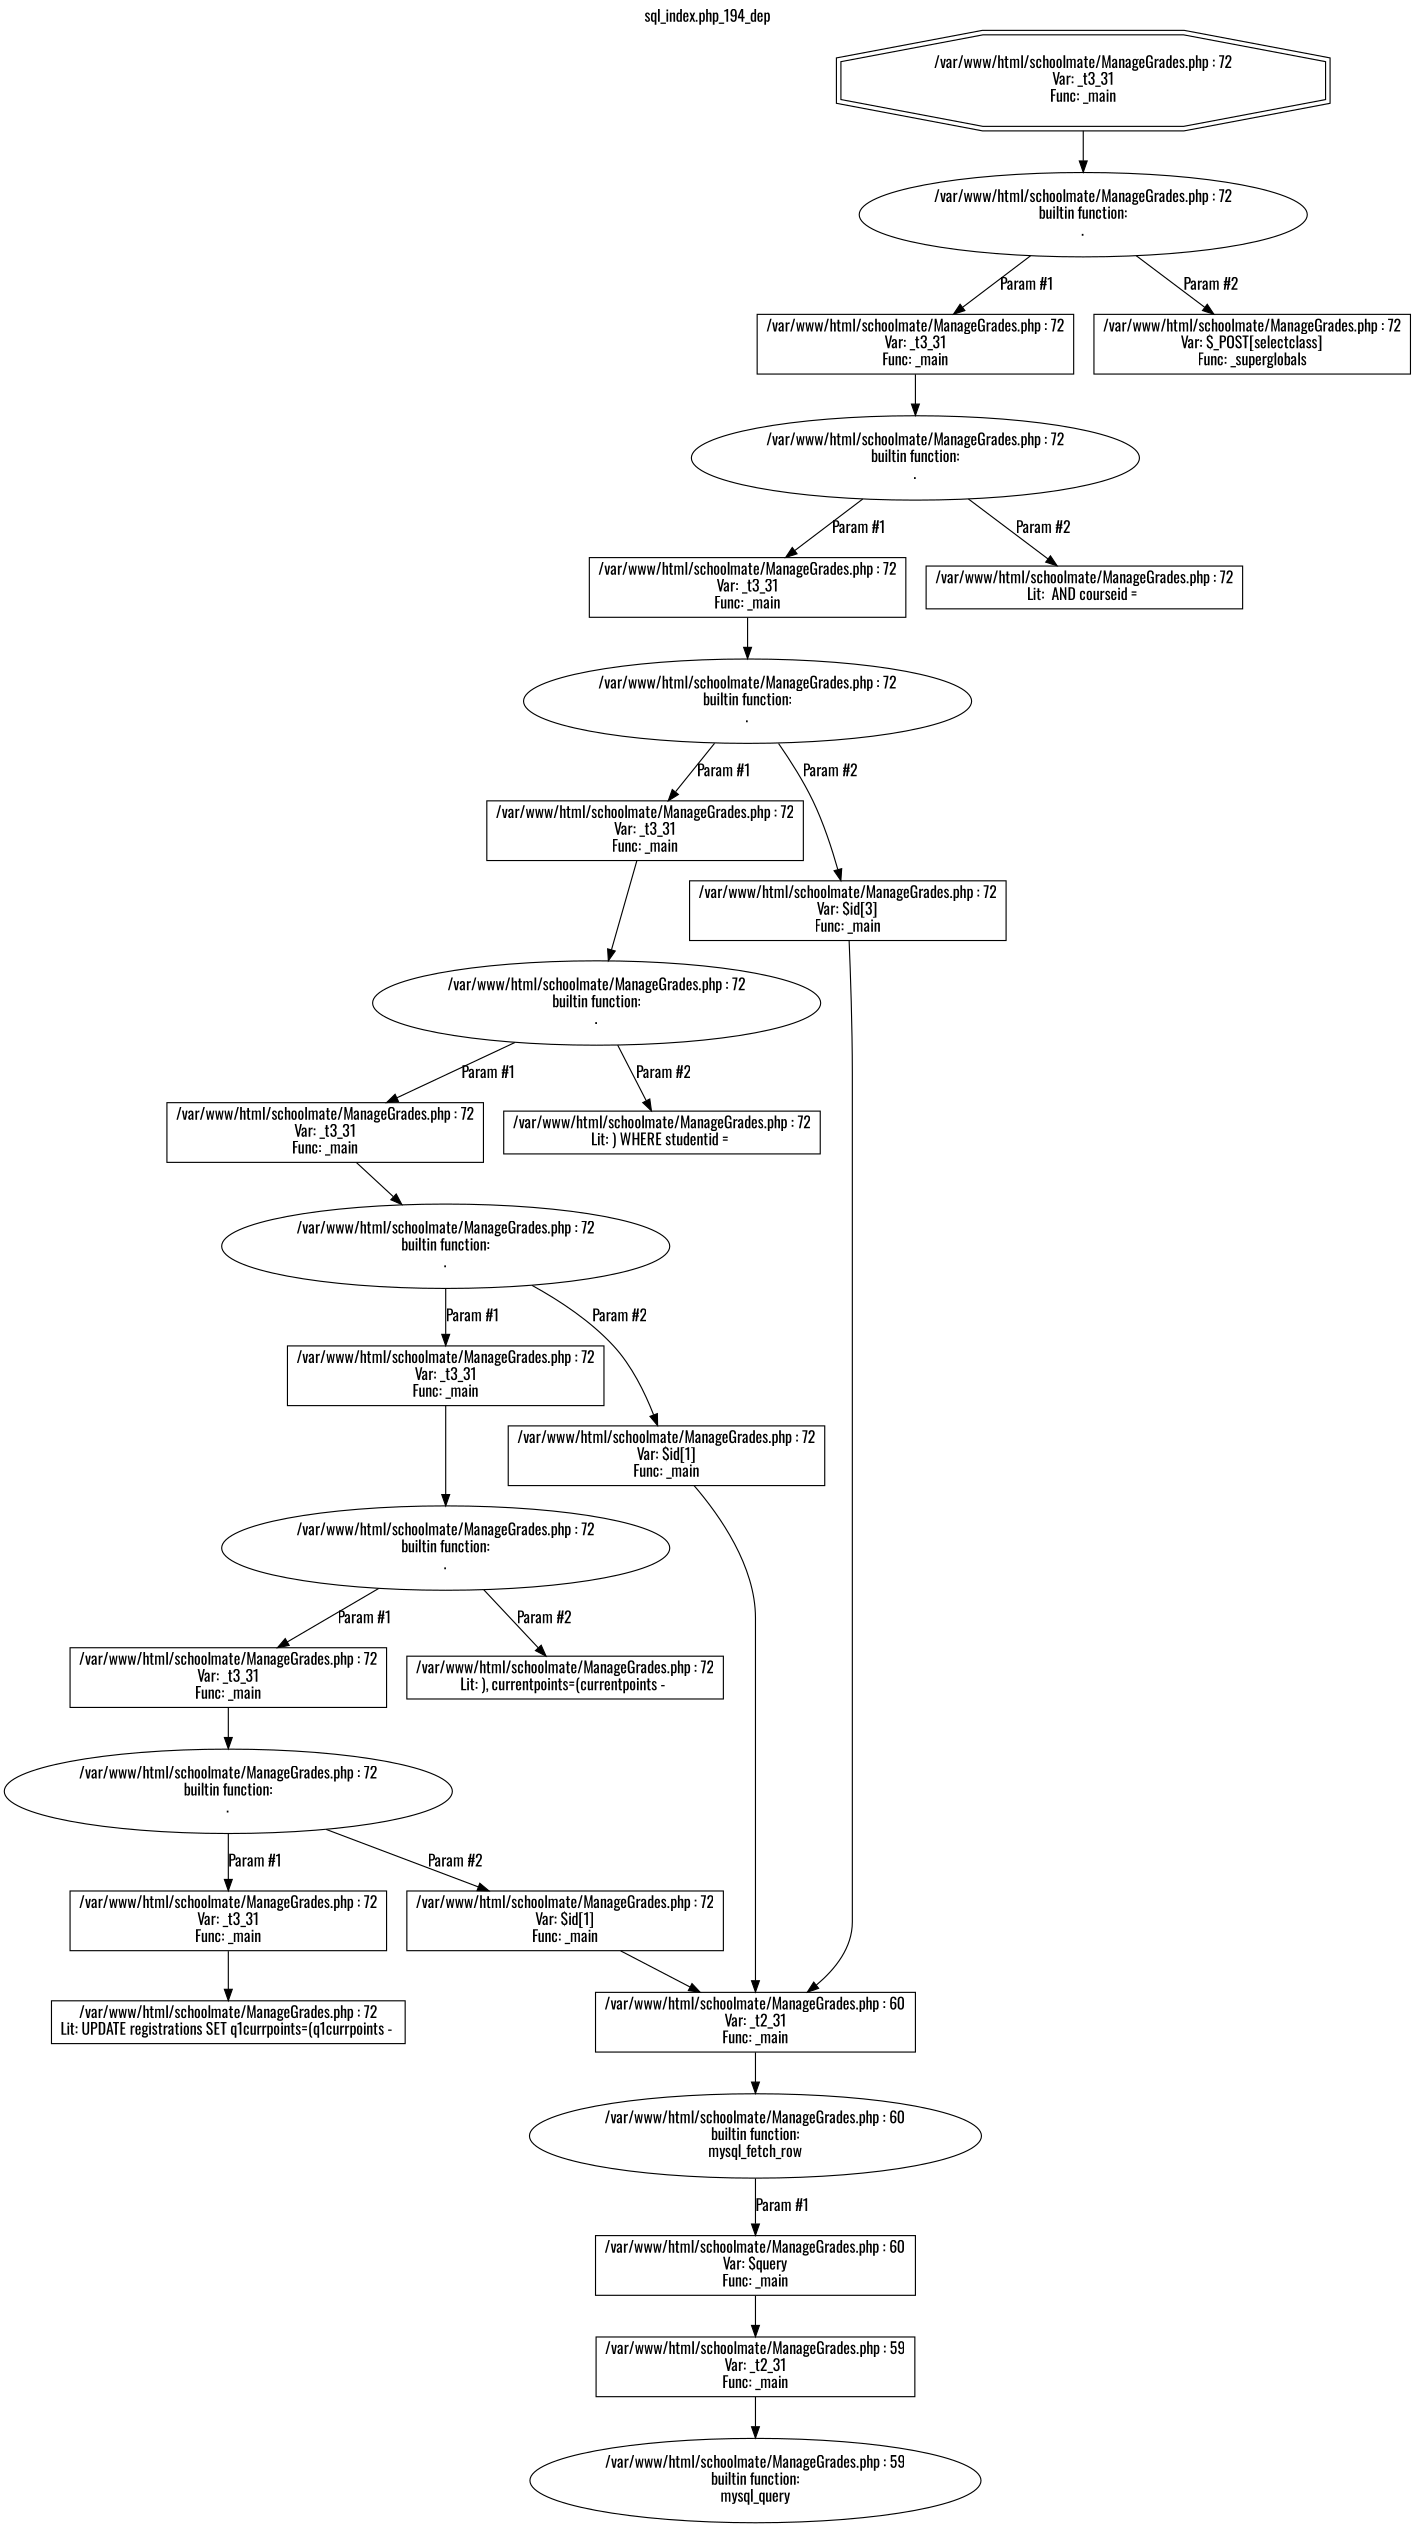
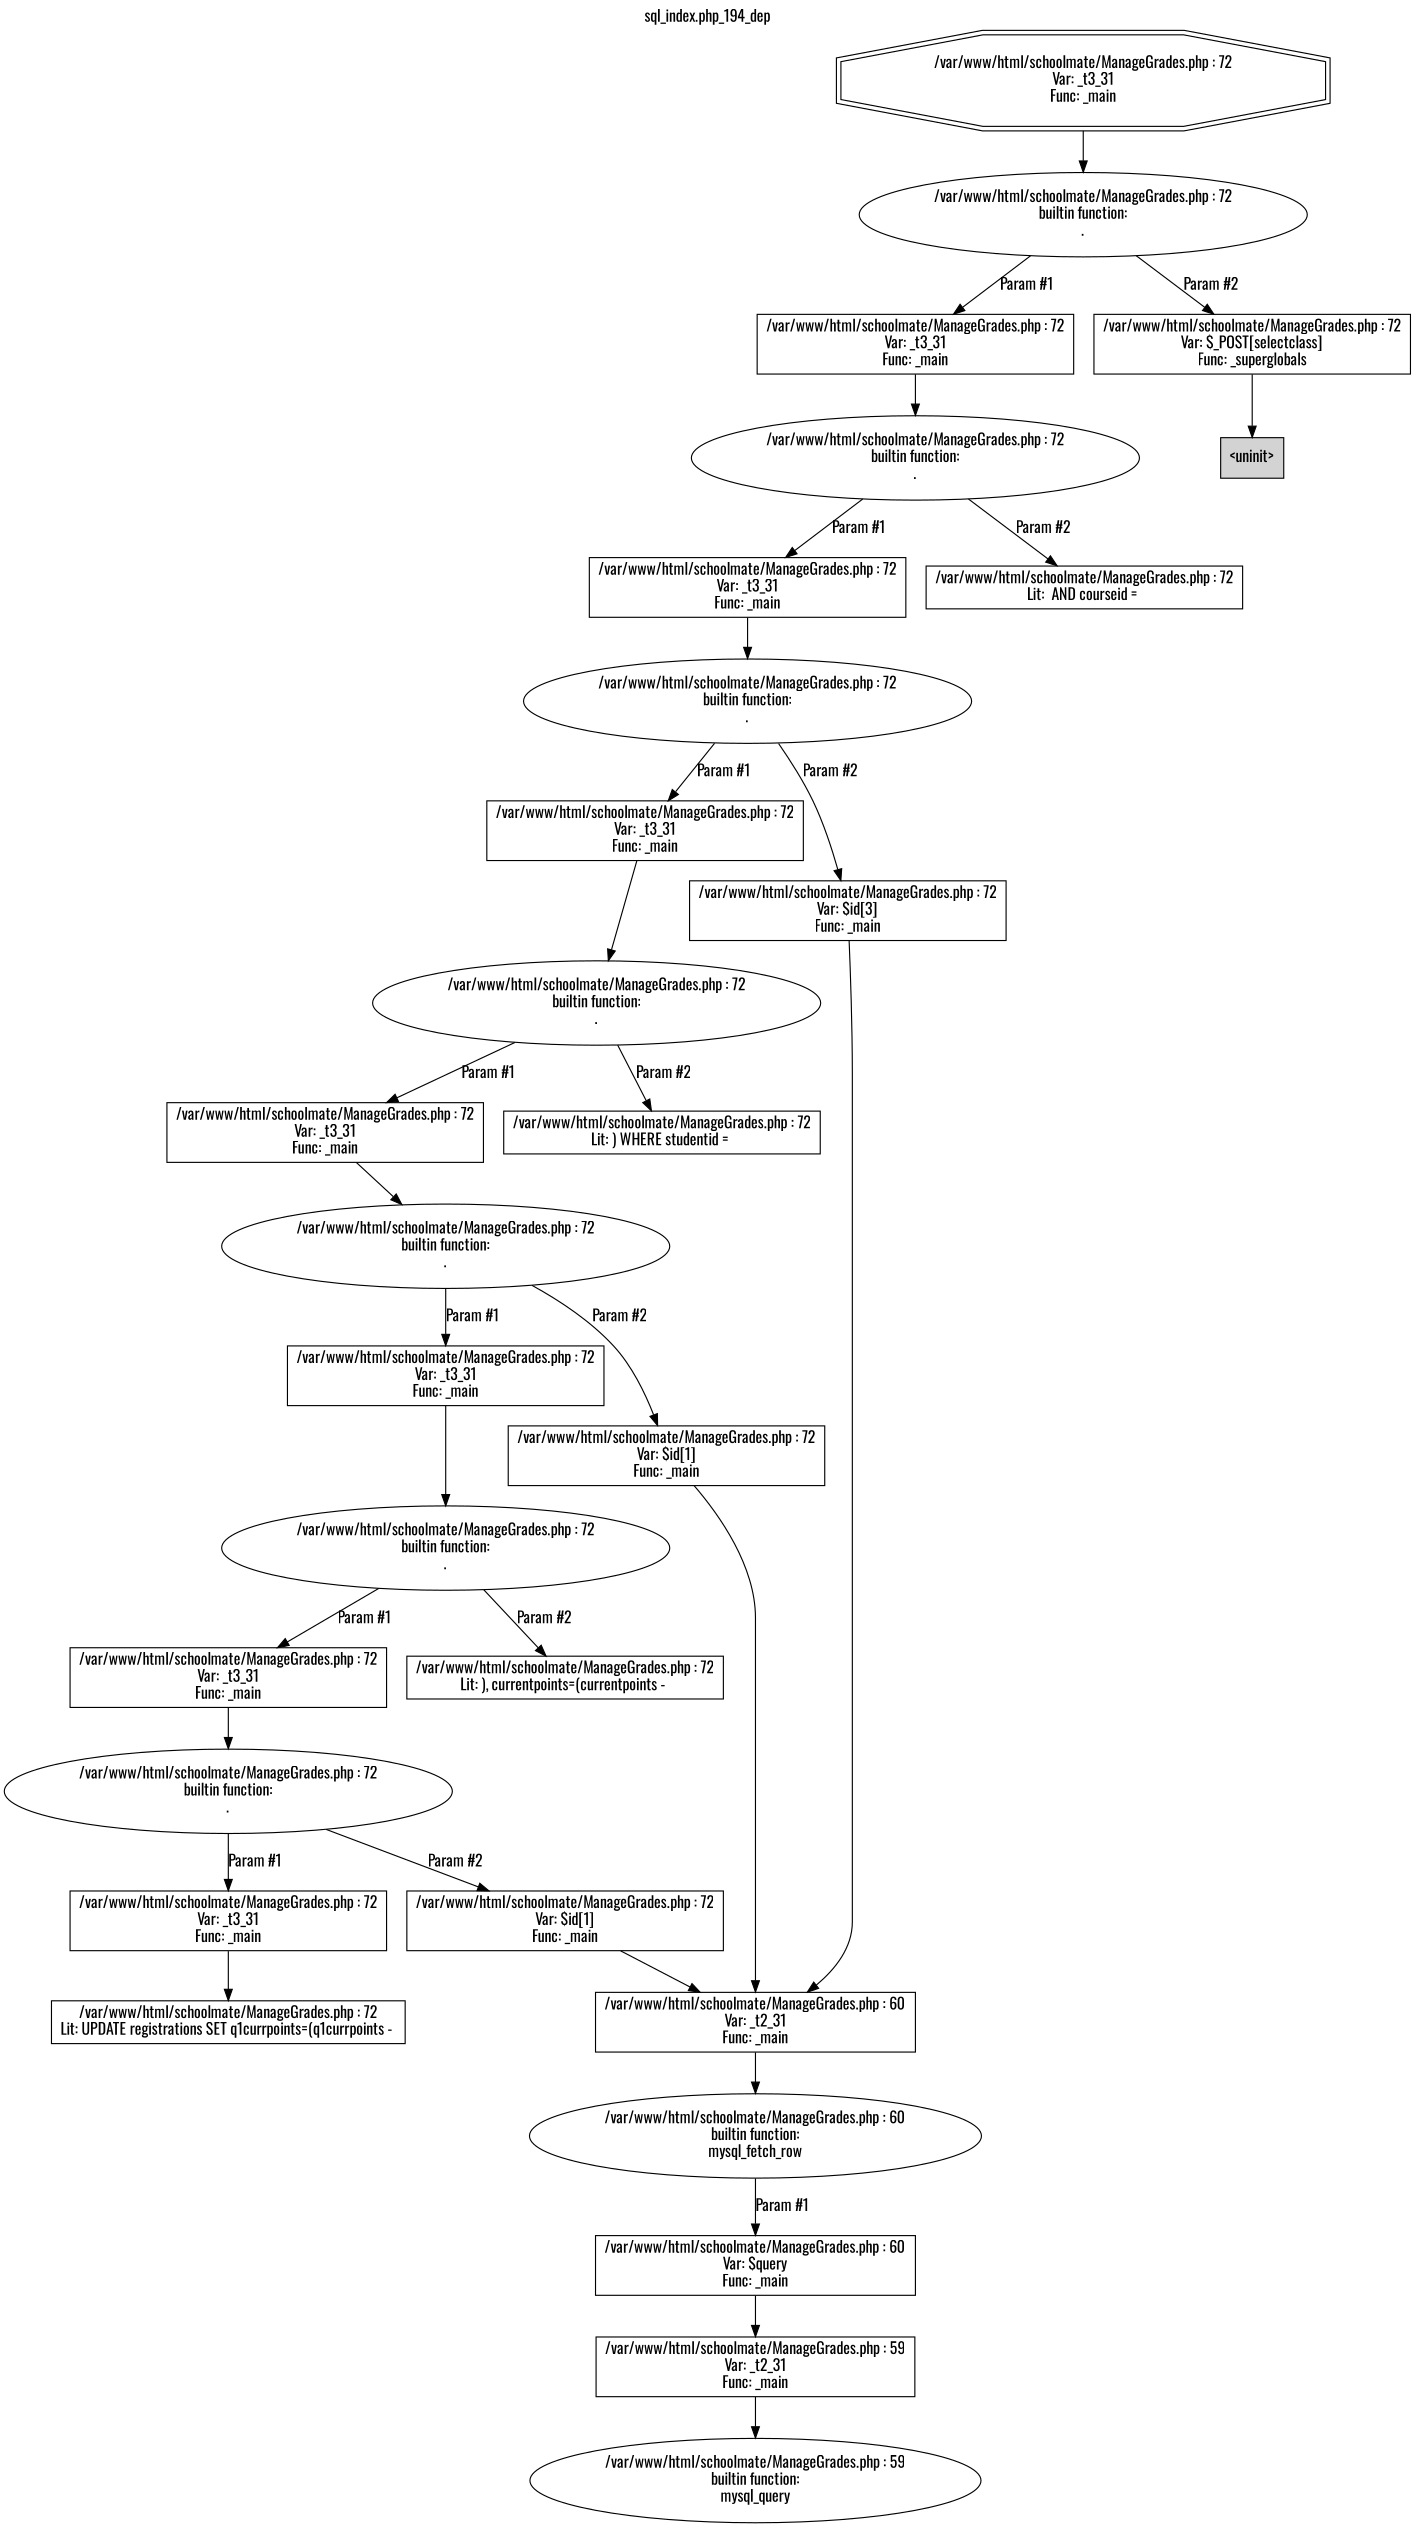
node "<uninit>": added
